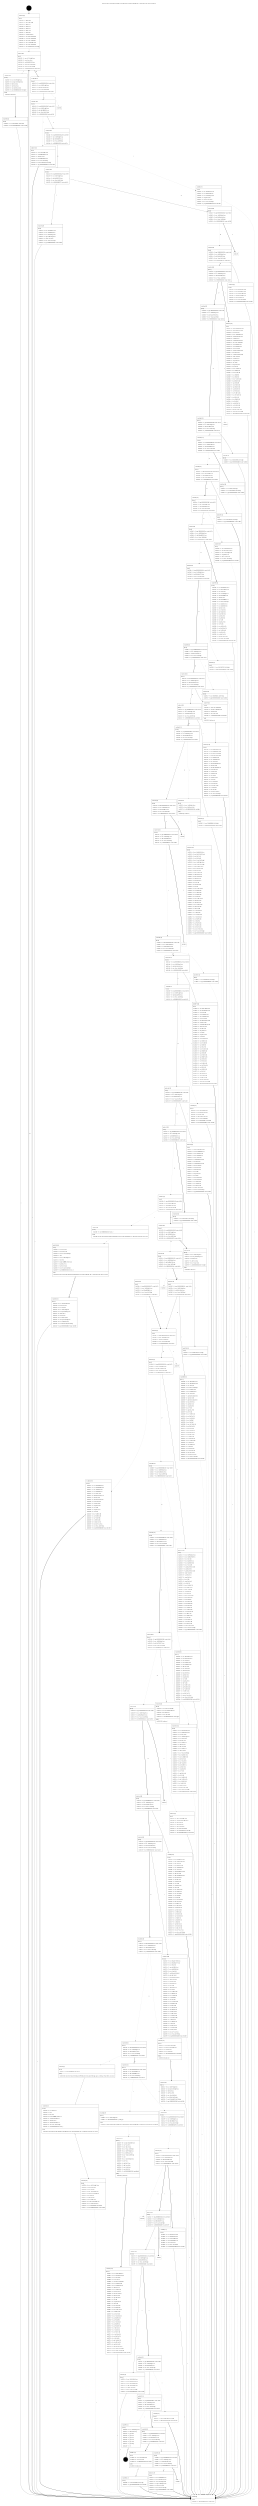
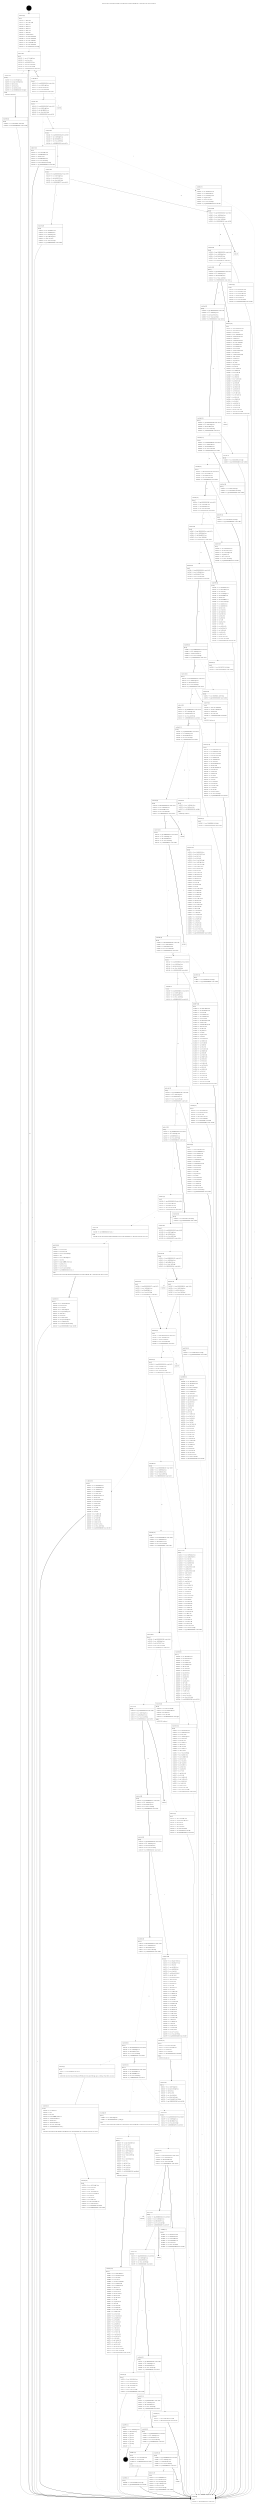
node "0x40276e [23]": removed
node "0x401f9f [144]": removed
